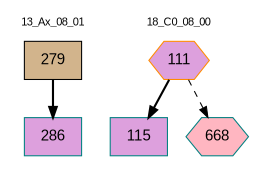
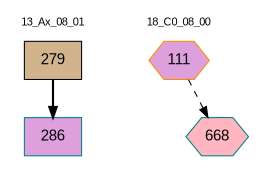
node "115": removed
